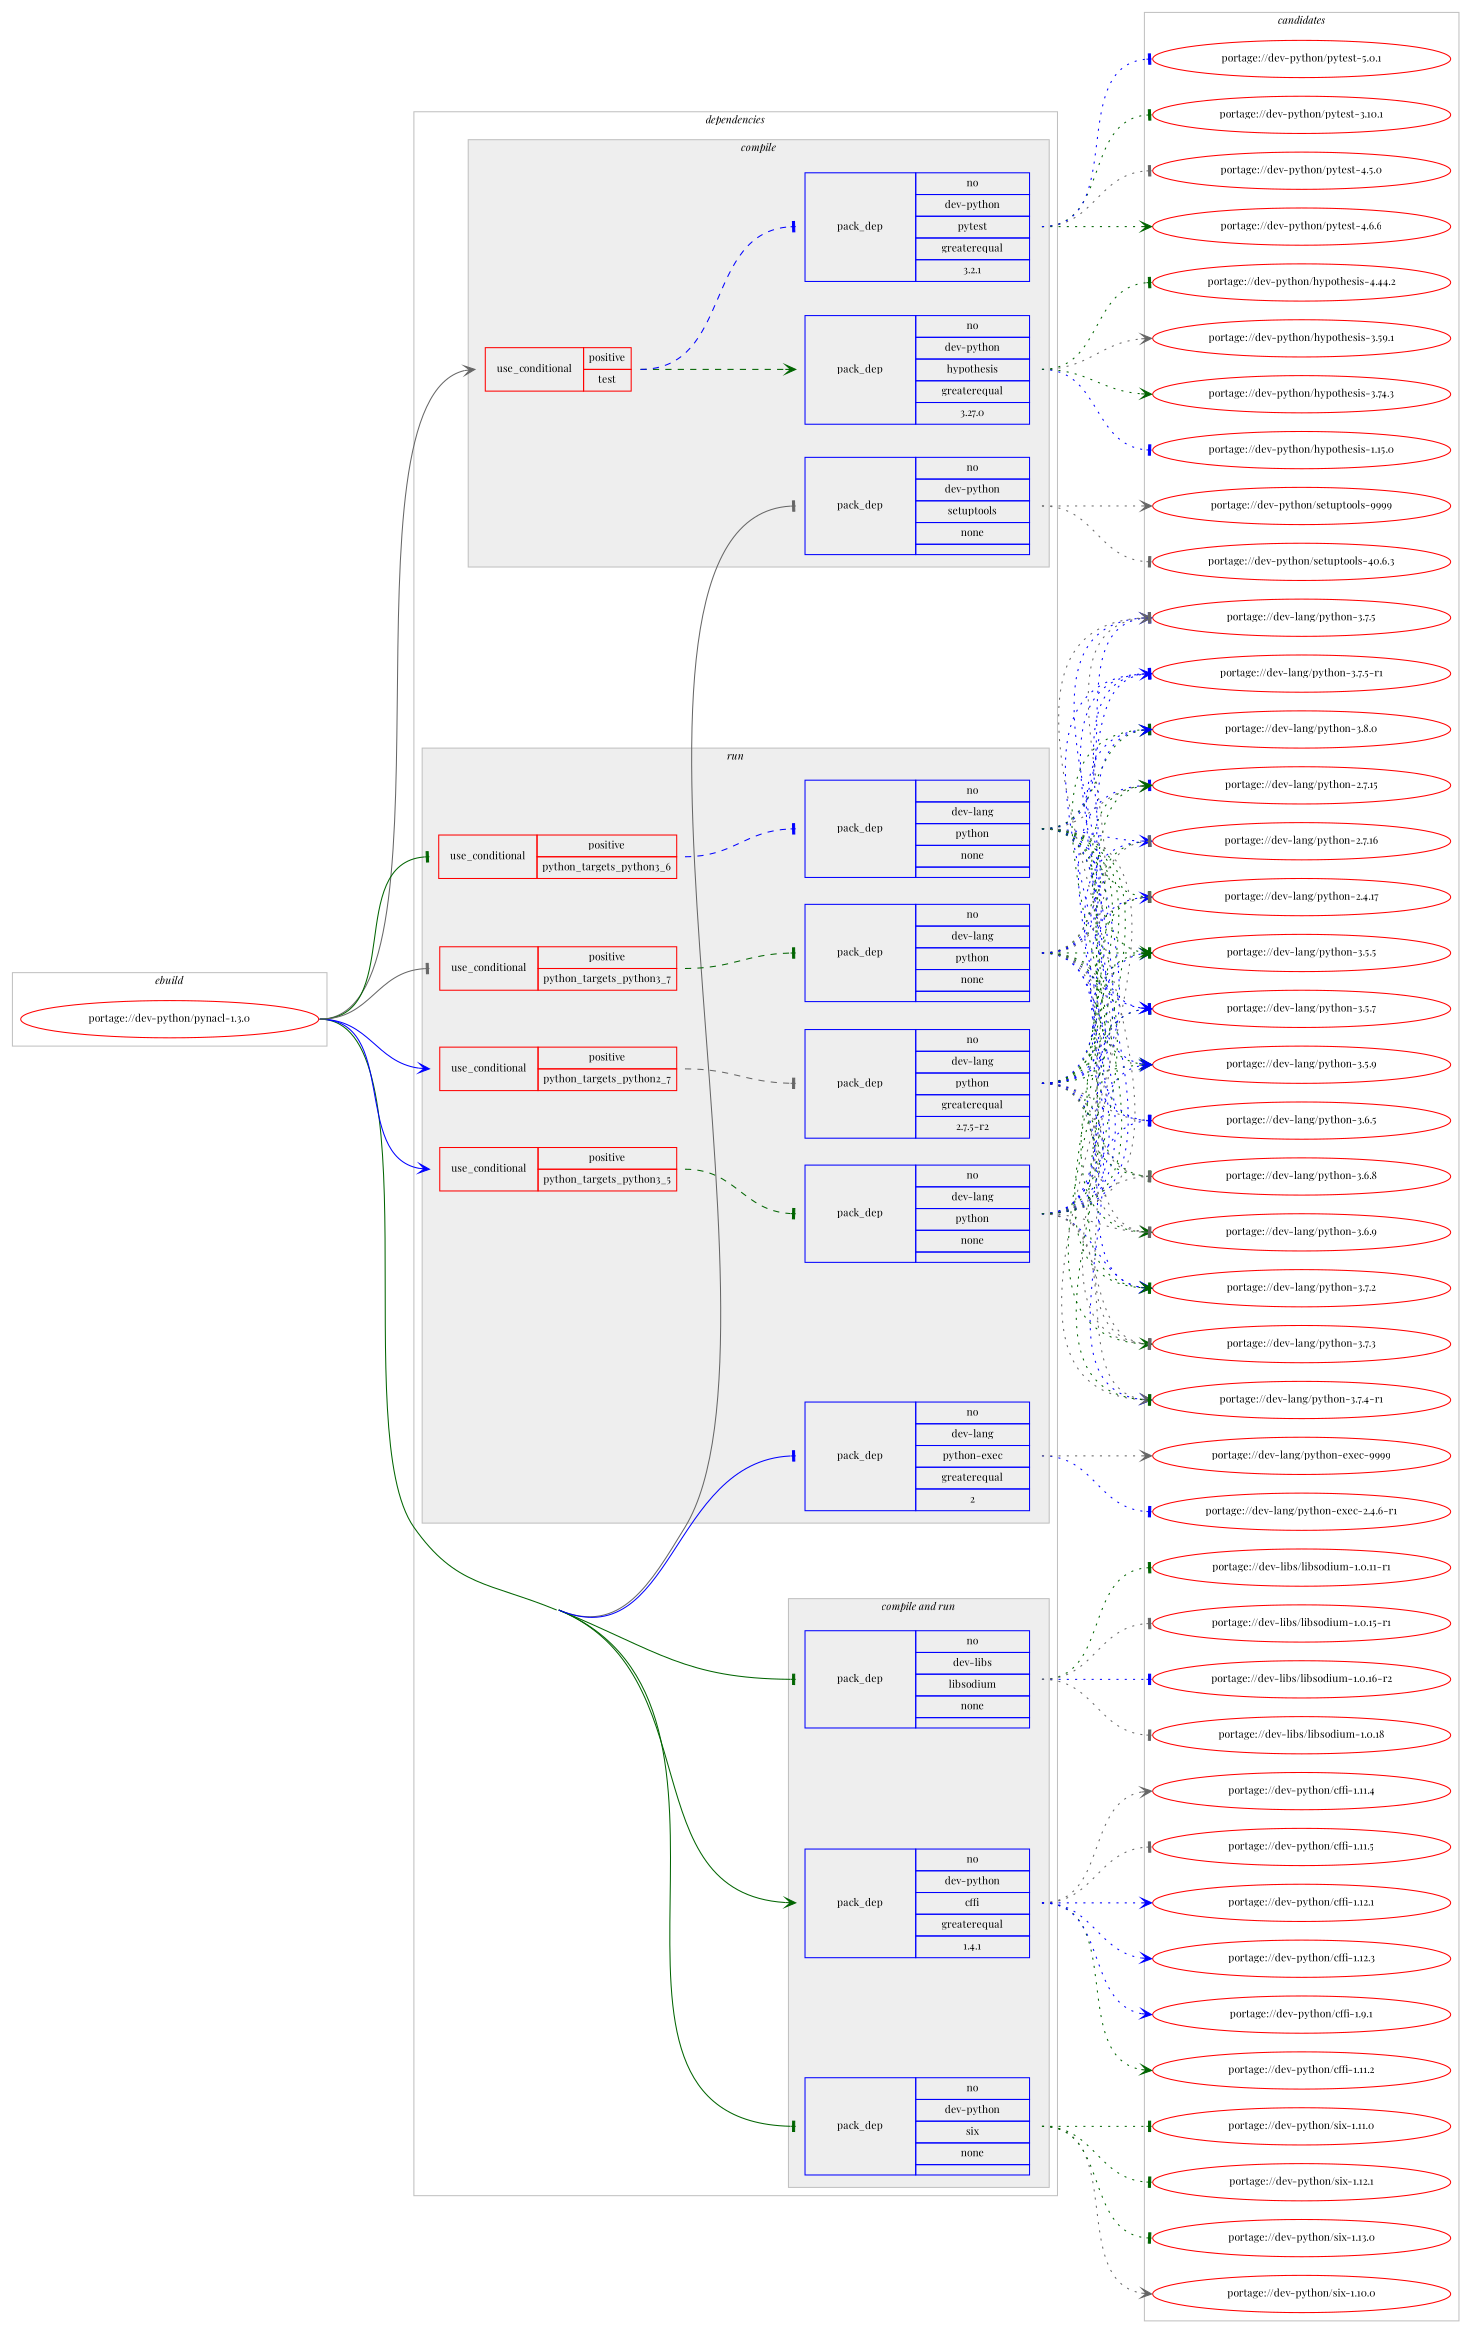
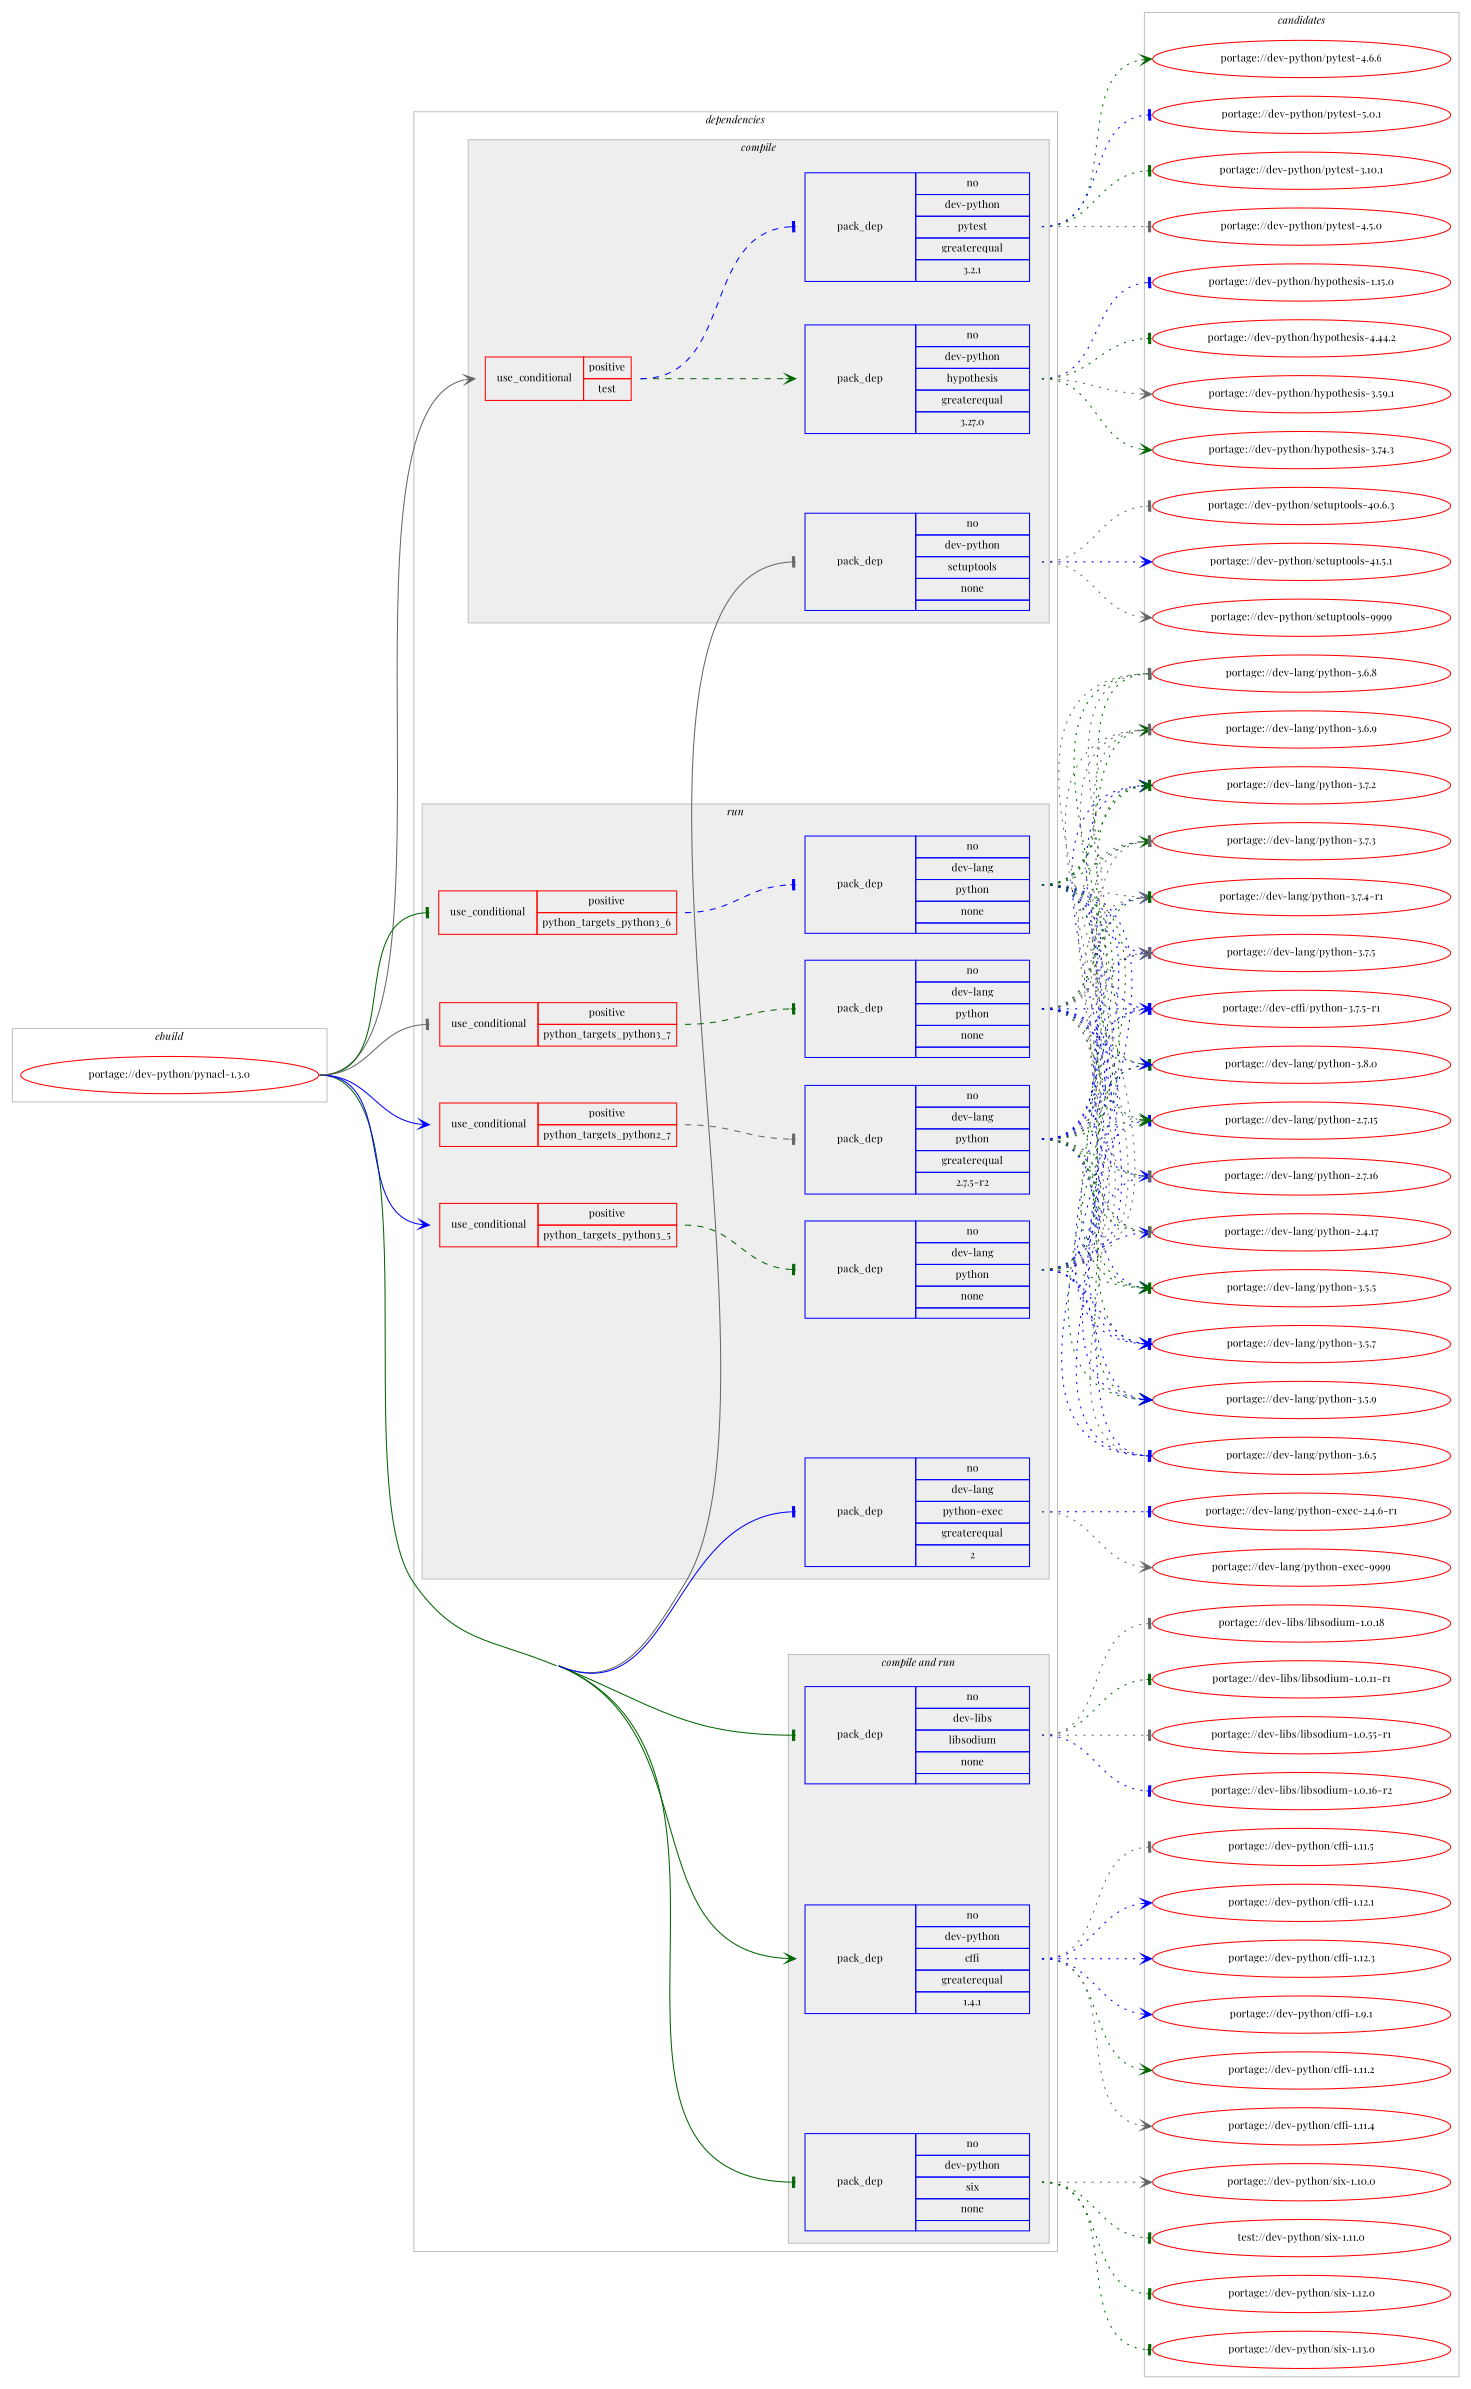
node "portage://dev-python/setuptools-41.5.1": added
node "portage://dev-lang/python-3.7.5-r1": label "portage://dev-lang/python-3.7.5-r1" -> "portage://dev-cffi/python-3.7.5-r1"
node "portage://dev-libs/libsodium-1.0.15-r1": label "portage://dev-libs/libsodium-1.0.15-r1" -> "portage://dev-libs/libsodium-1.0.55-r1"
node "portage://dev-python/six-1.11.0": label "portage://dev-python/six-1.11.0" -> "test://dev-python/six-1.11.0"
node "portage://dev-python/six-1.12.1": label "portage://dev-python/six-1.12.1" -> "portage://dev-python/six-1.12.0"
